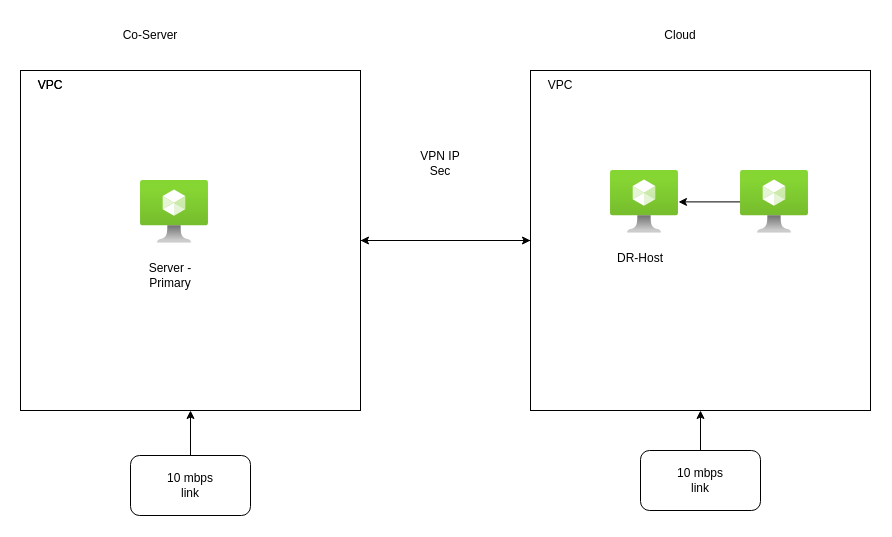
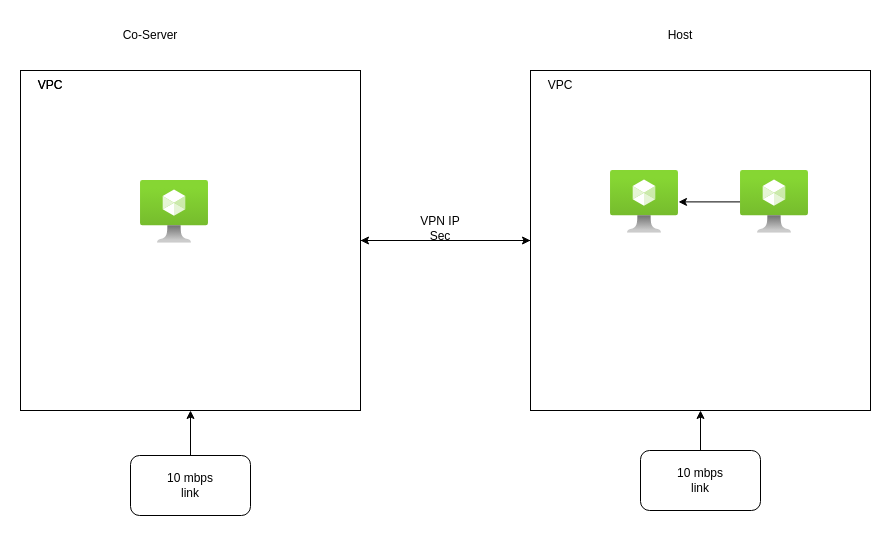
node "Cloud": label "Cloud" -> "Host"
node "VPN IP Sec": moved (441, 163) -> (441, 228)
node "DR-Host": removed
node "Server -Primary": removed
